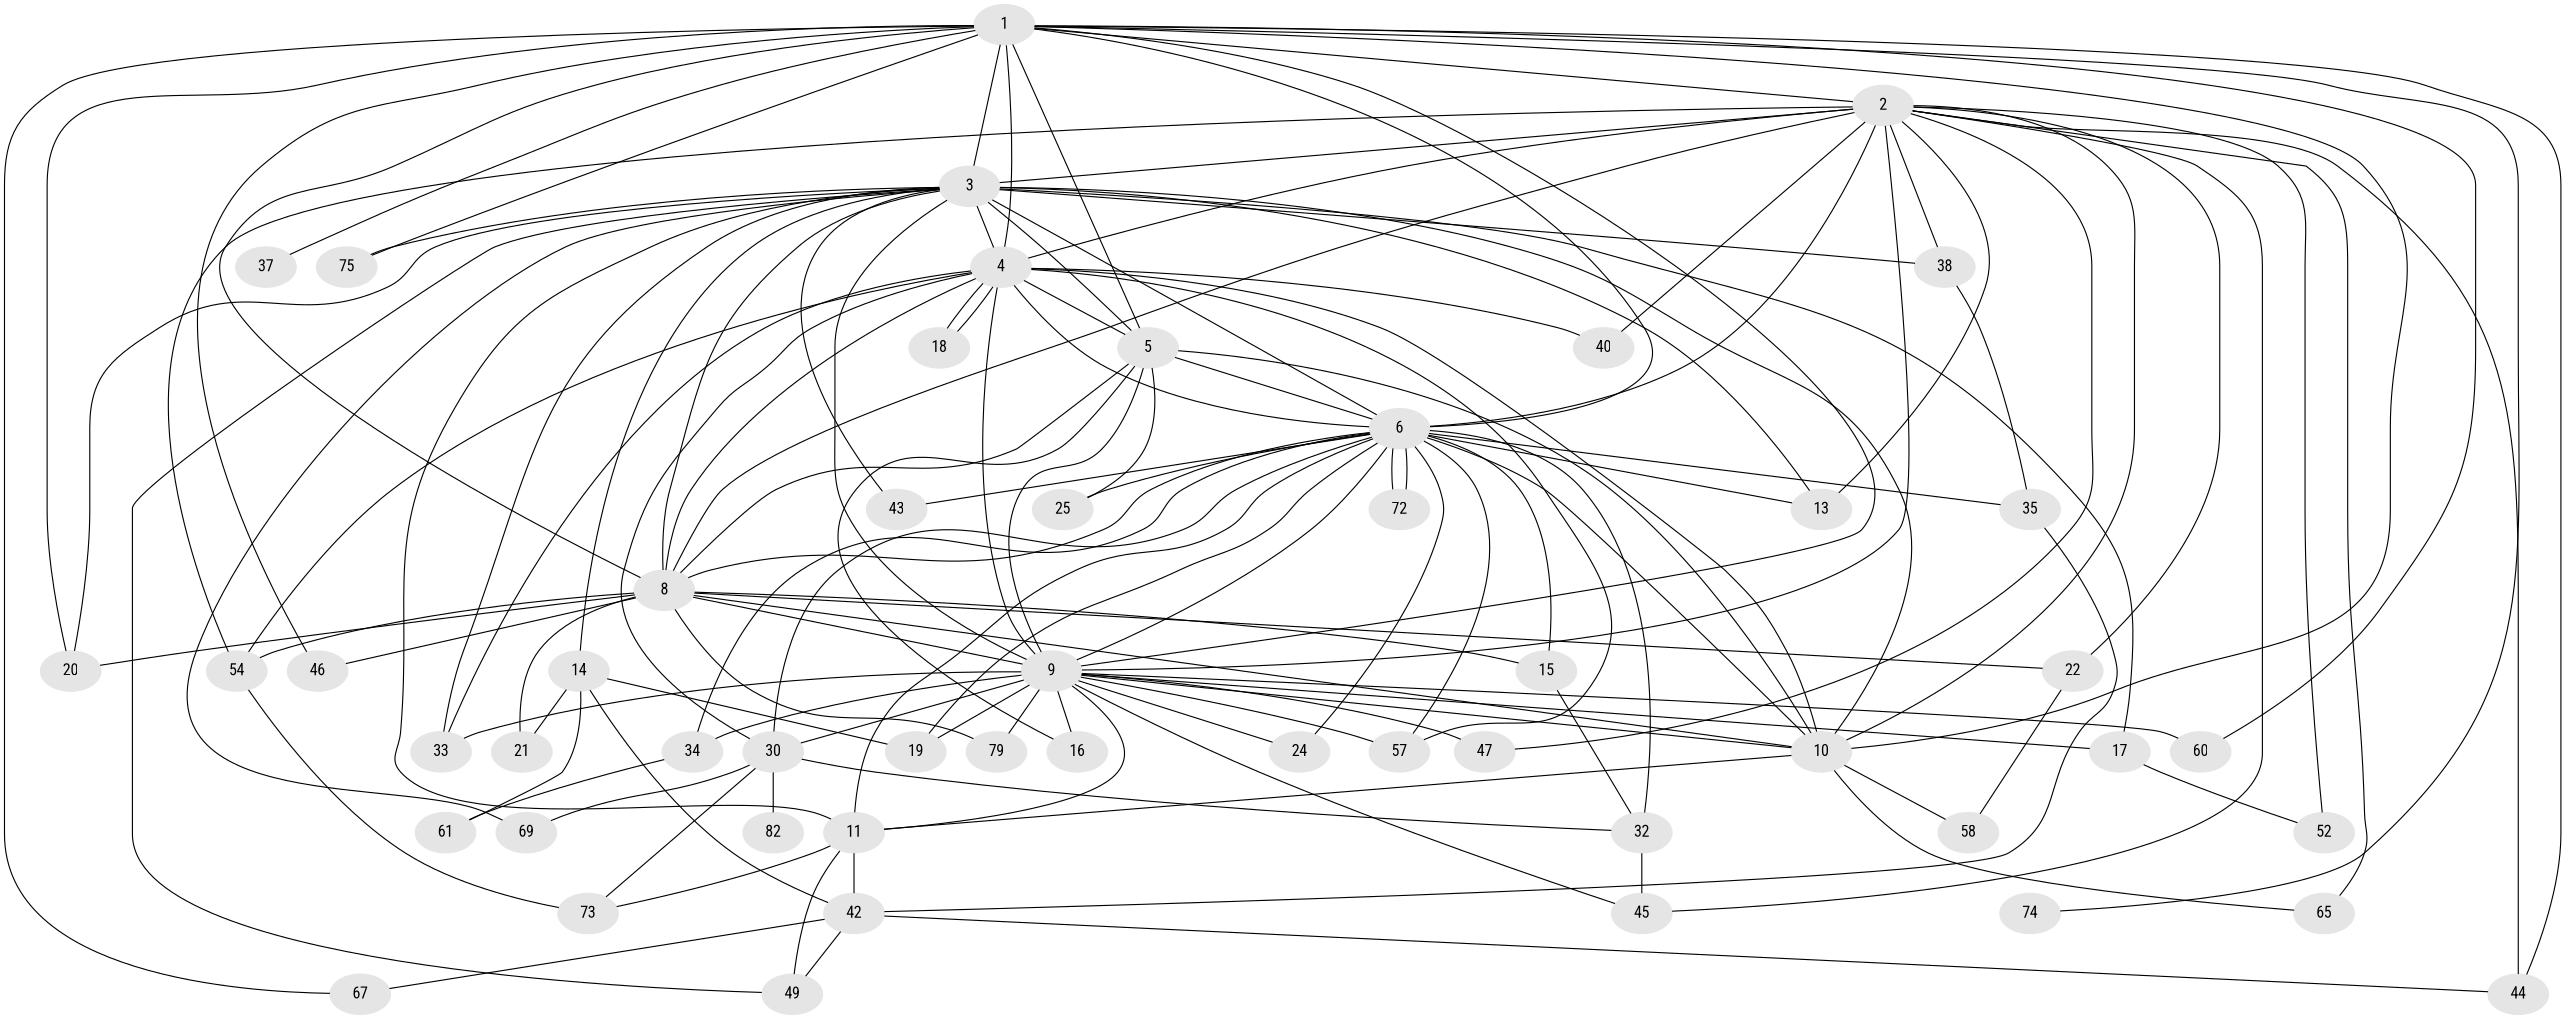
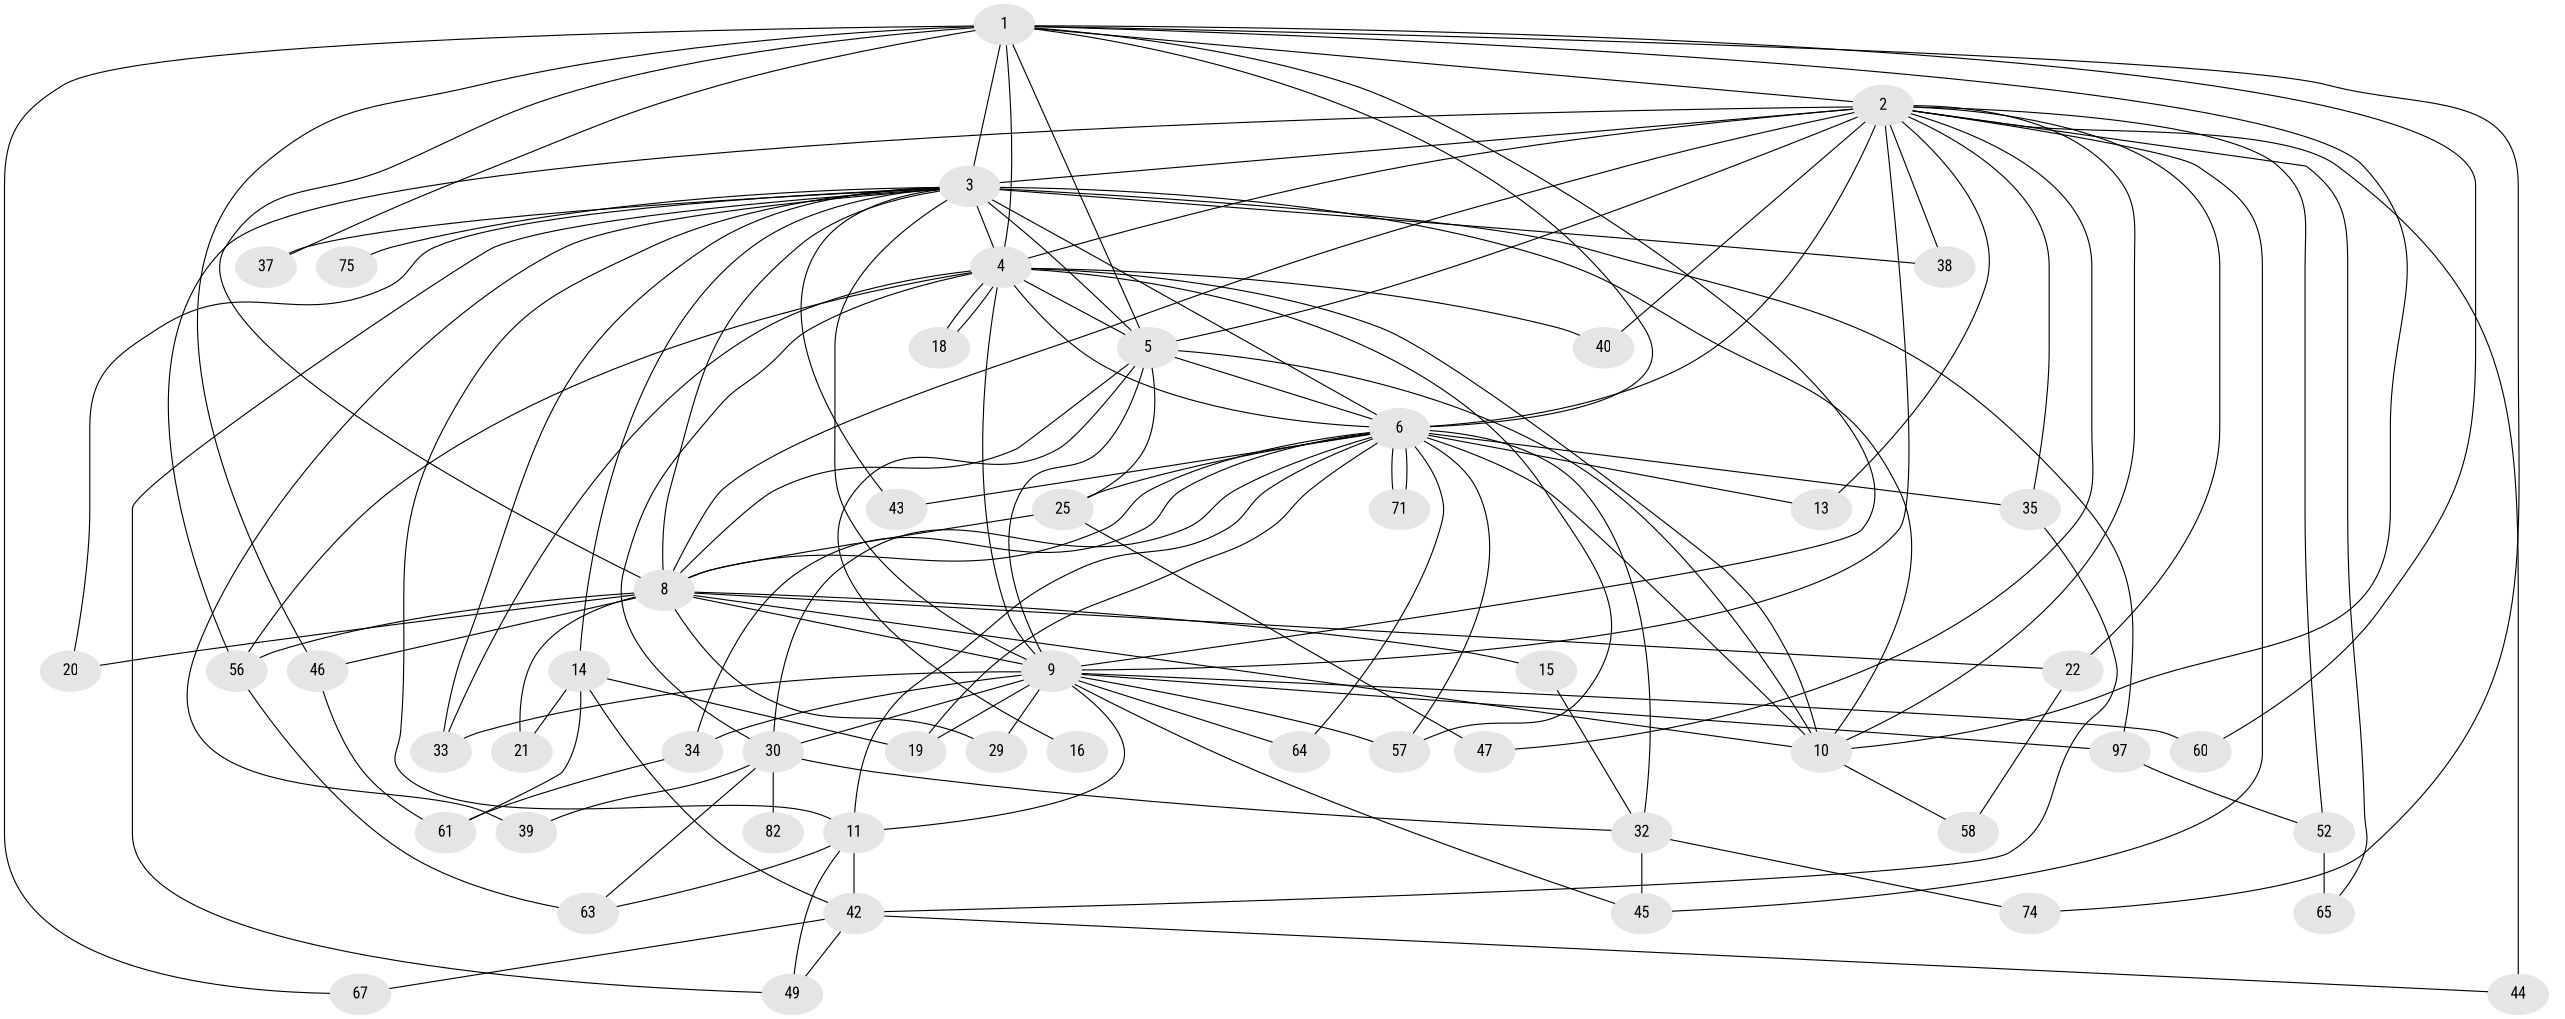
edge "1" -- "44": removed
edge "1" -- "20": removed
edge "1" -- "75": removed
edge "3" -- "13": now "3" -- "37"
edge "2" -- "5": added
edge "38" -- "35": now "2" -- "35"
edge "4" -- "8": now "25" -- "8"
node "72": label "72" -> "71"
edge "6" -- "15": removed
edge "6" -- "9": removed
node "54": label "54" -> "56"
edge "9" -- "47": now "25" -- "47"
edge "9" -- "10": removed
edge "9" -- "16": removed
node "79": label "79" -> "29"
node "24": label "24" -> "64"
node "17": label "17" -> "97"
edge "46" -- "61": added
edge "10" -- "11": removed
node "69": label "69" -> "39"
edge "32" -- "74": added
edge "10" -- "65": now "52" -- "65"
node "73": label "73" -> "63"
